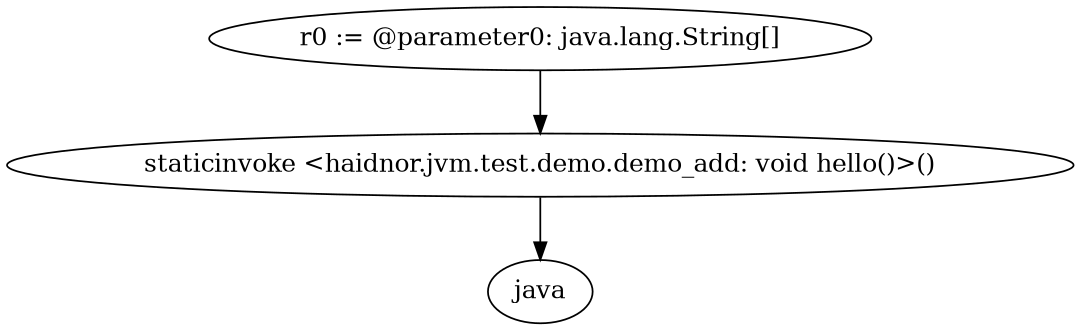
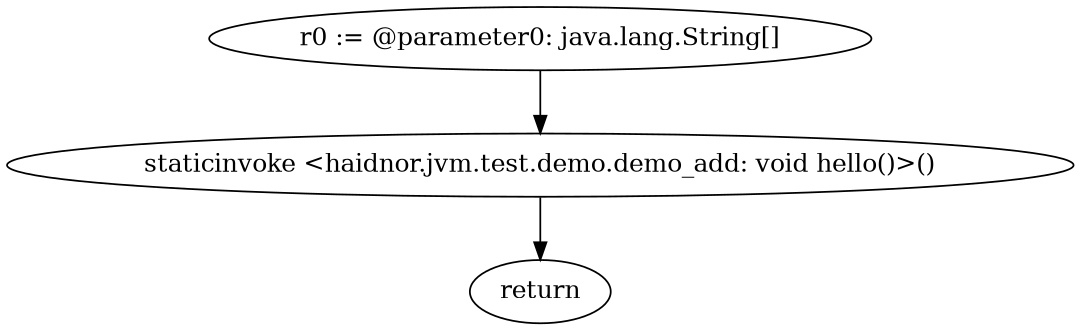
node "java": label "java" -> "return"
